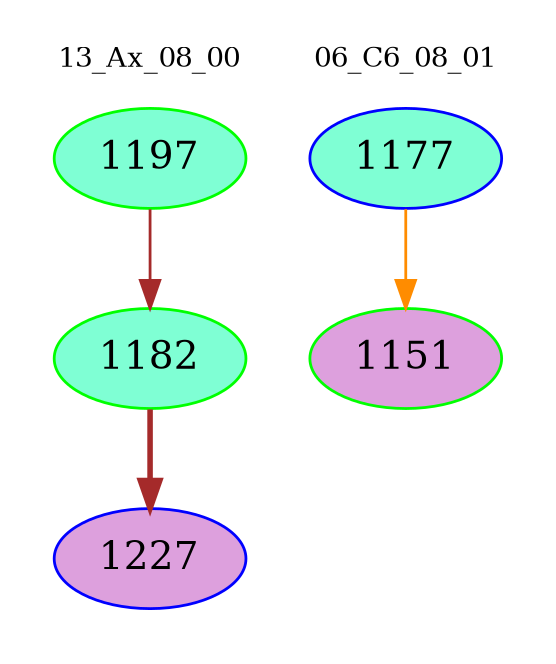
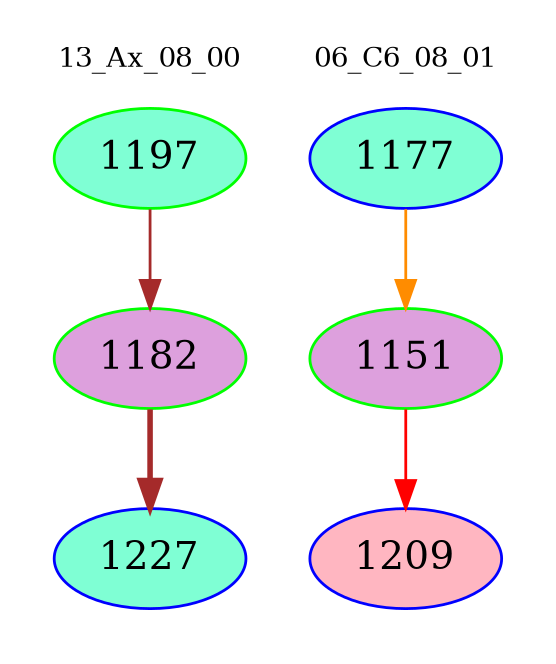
node "1182": fillcolor aquamarine -> plum
node "1227": fillcolor plum -> aquamarine
node "1209": added
